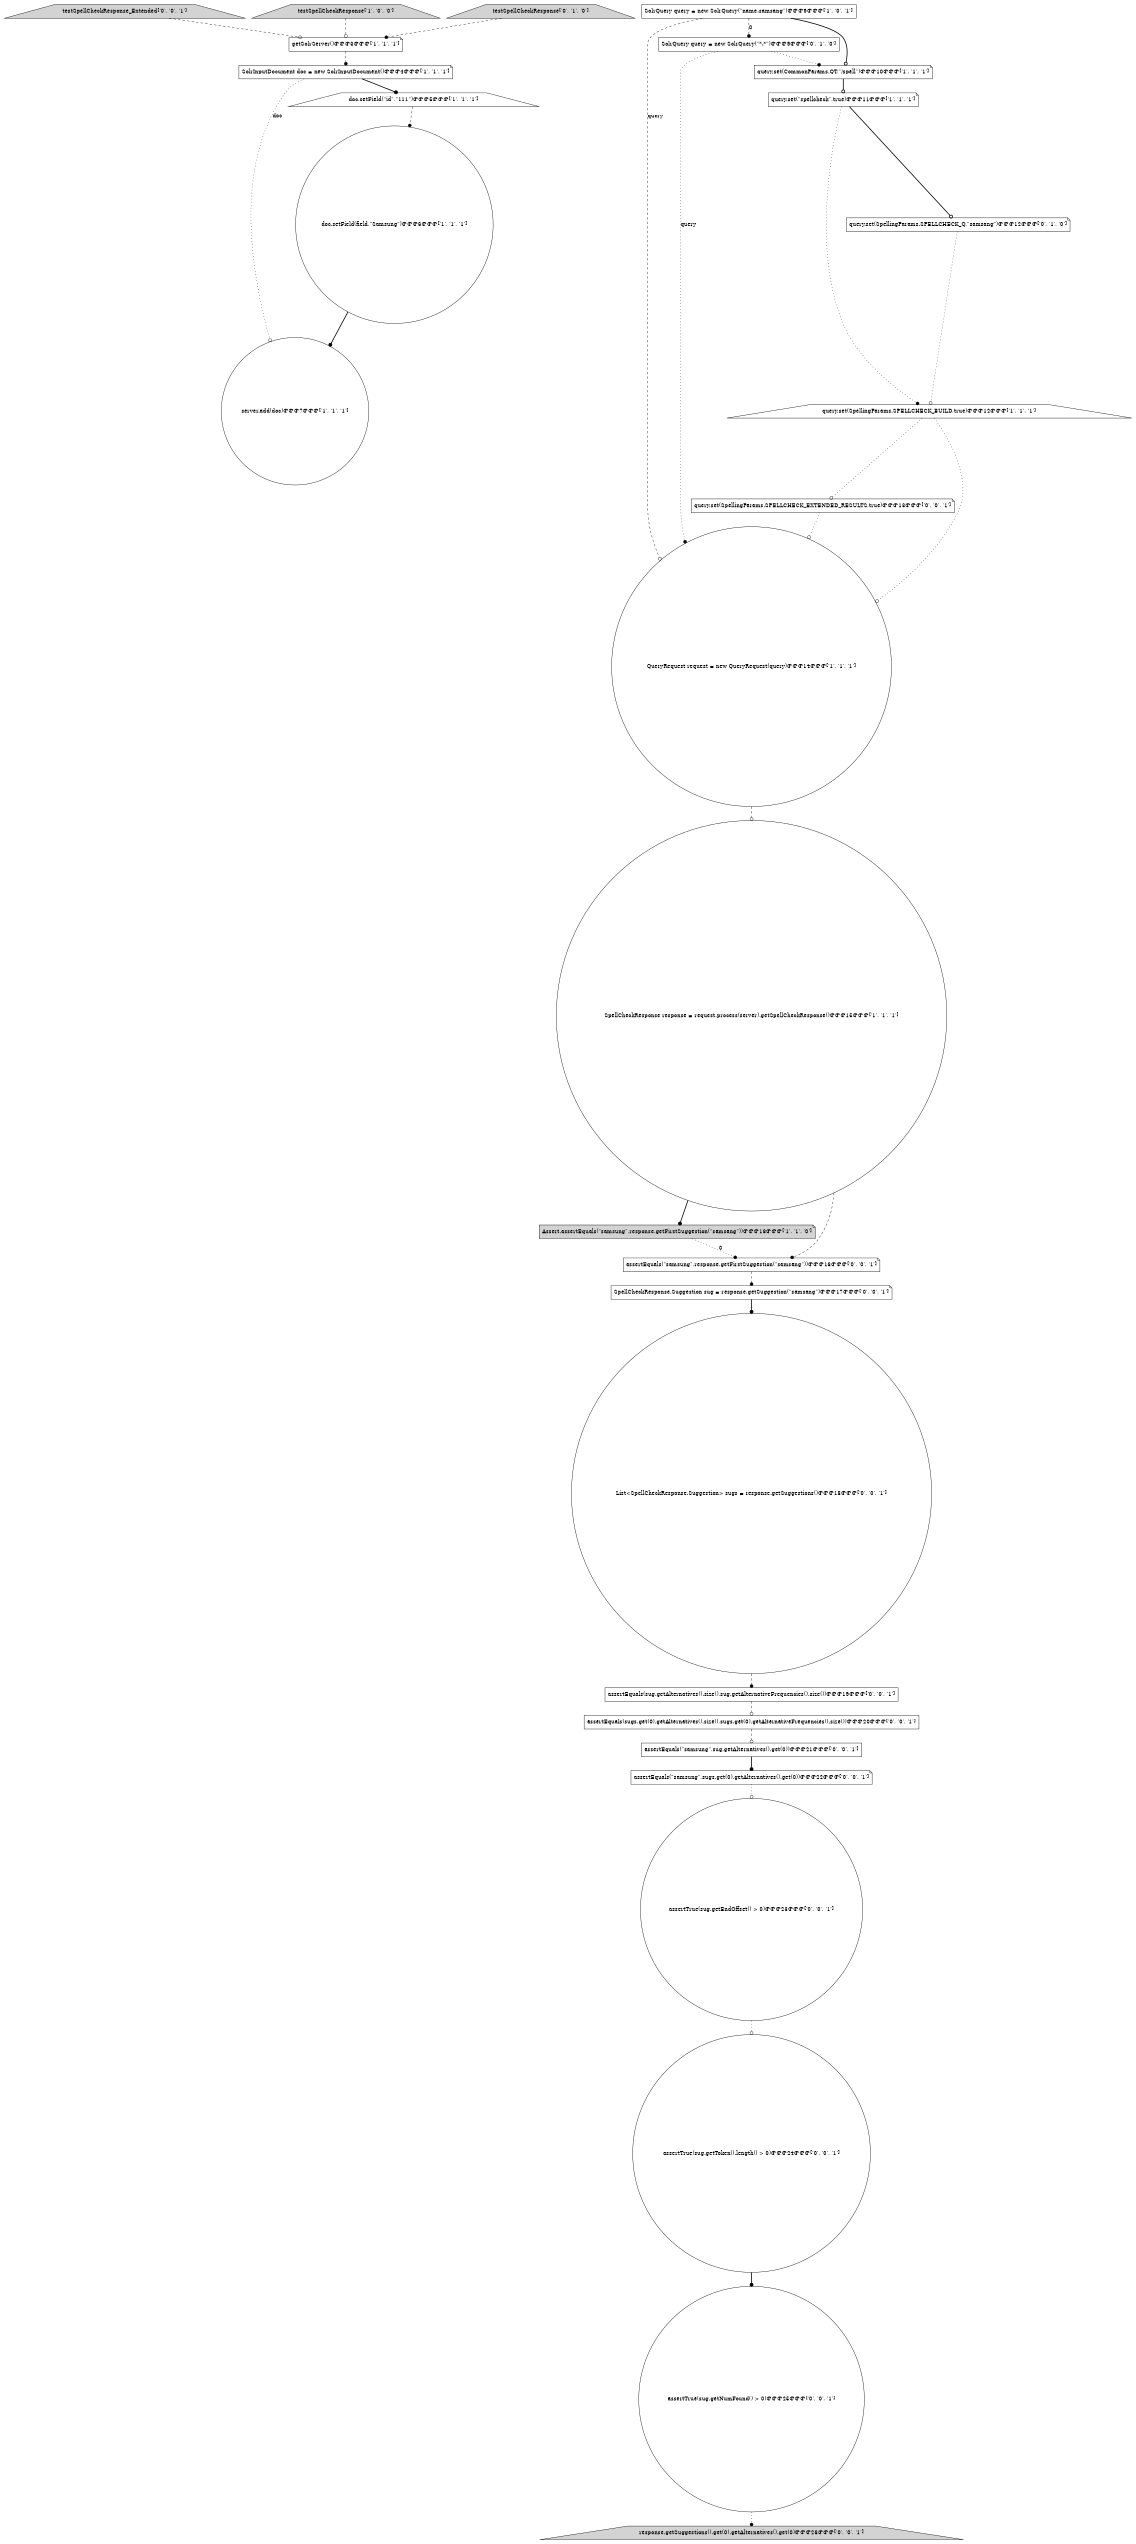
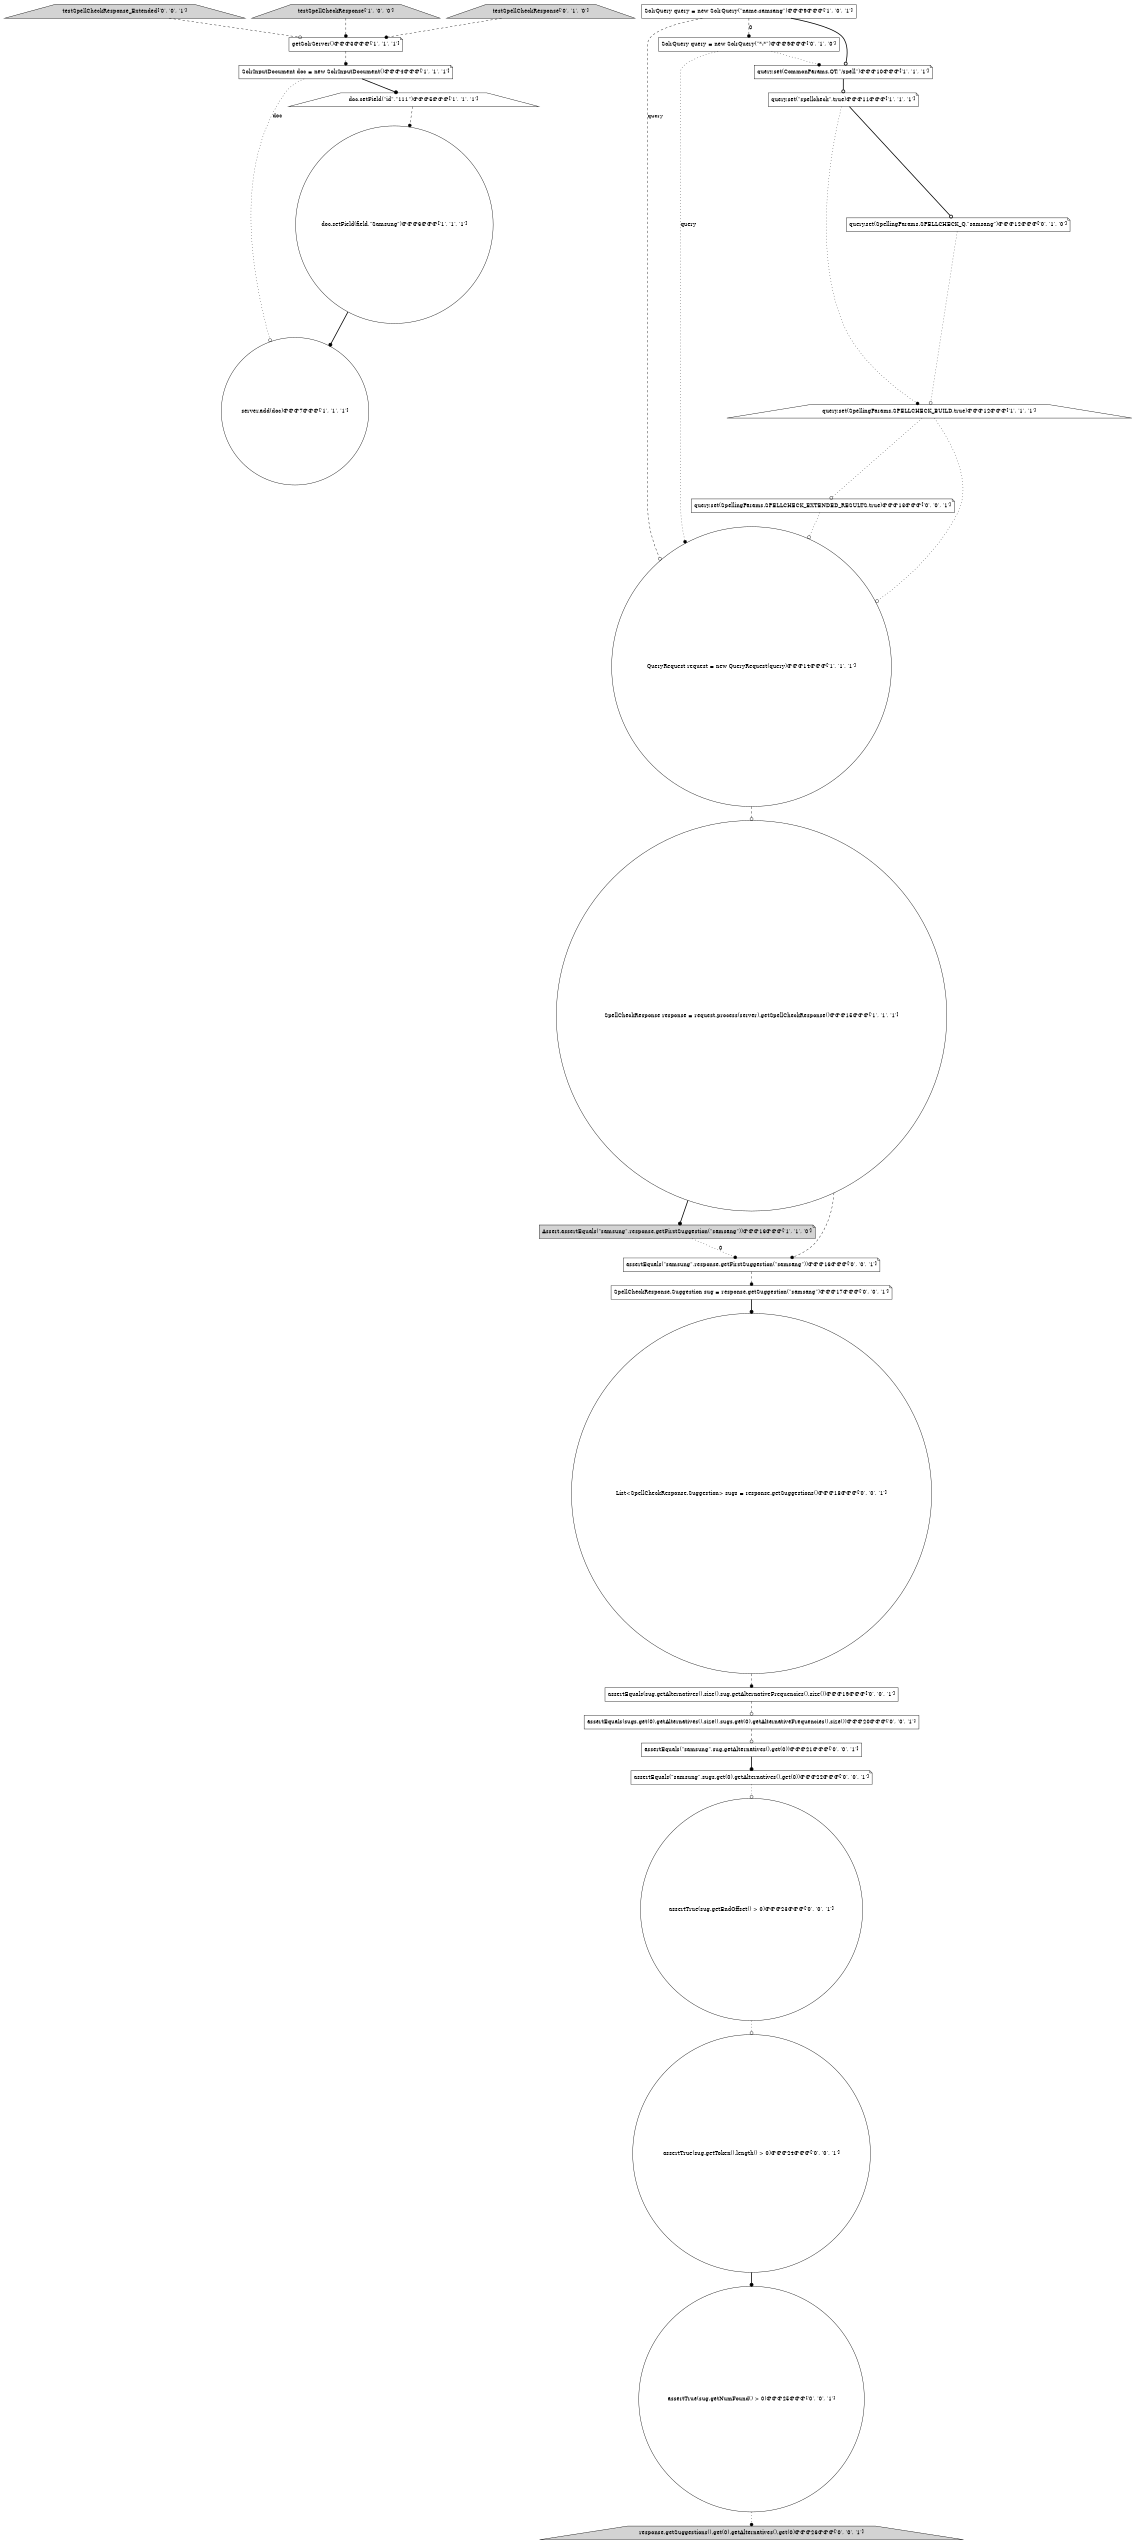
edge "testSpellCheckResponse['1', '0', '0']" -> "getSolrServer()@@@3@@@['1', '1', '1']": arrowhead odot -> dot
